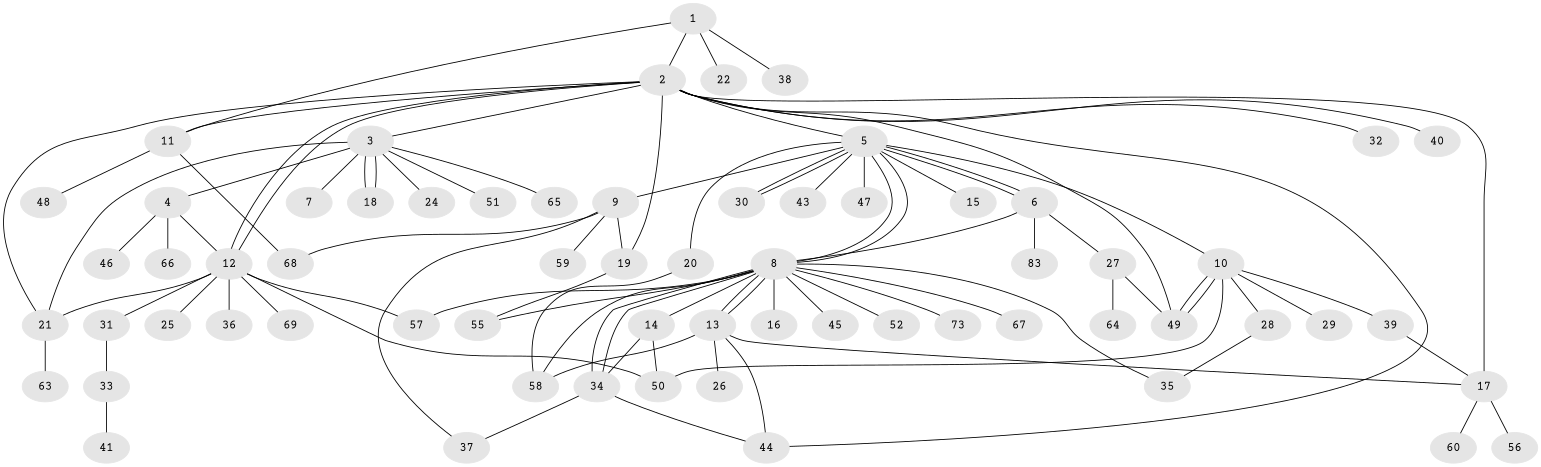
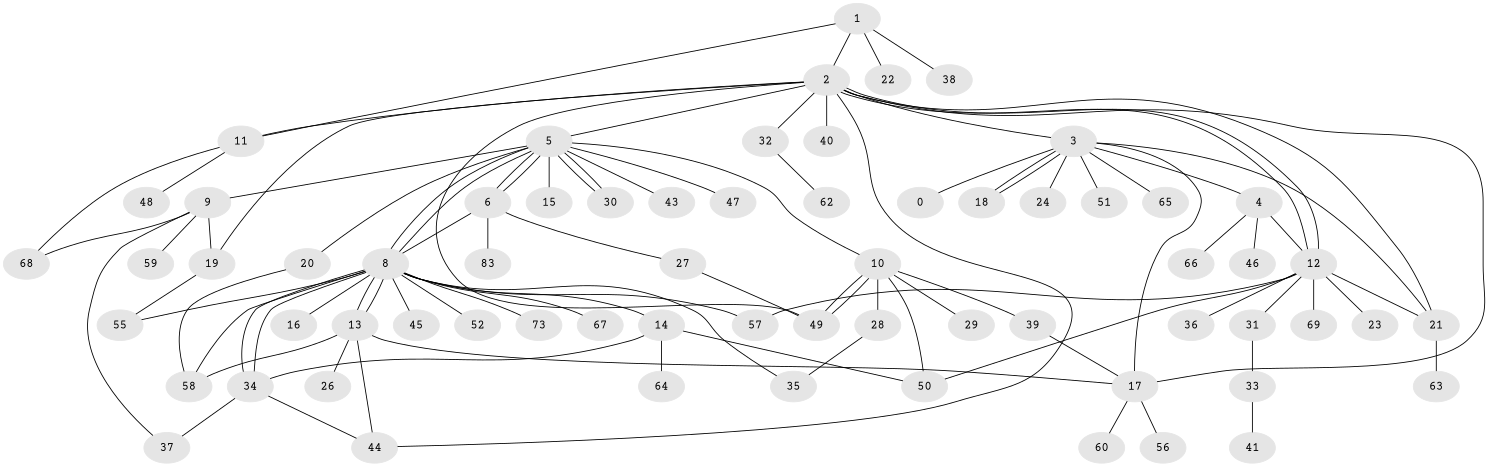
node "7": label "7" -> "0"
node "62": added
edge "3" -- "17": added
edge "27" -- "64": now "14" -- "64"
node "25": label "25" -> "23"
